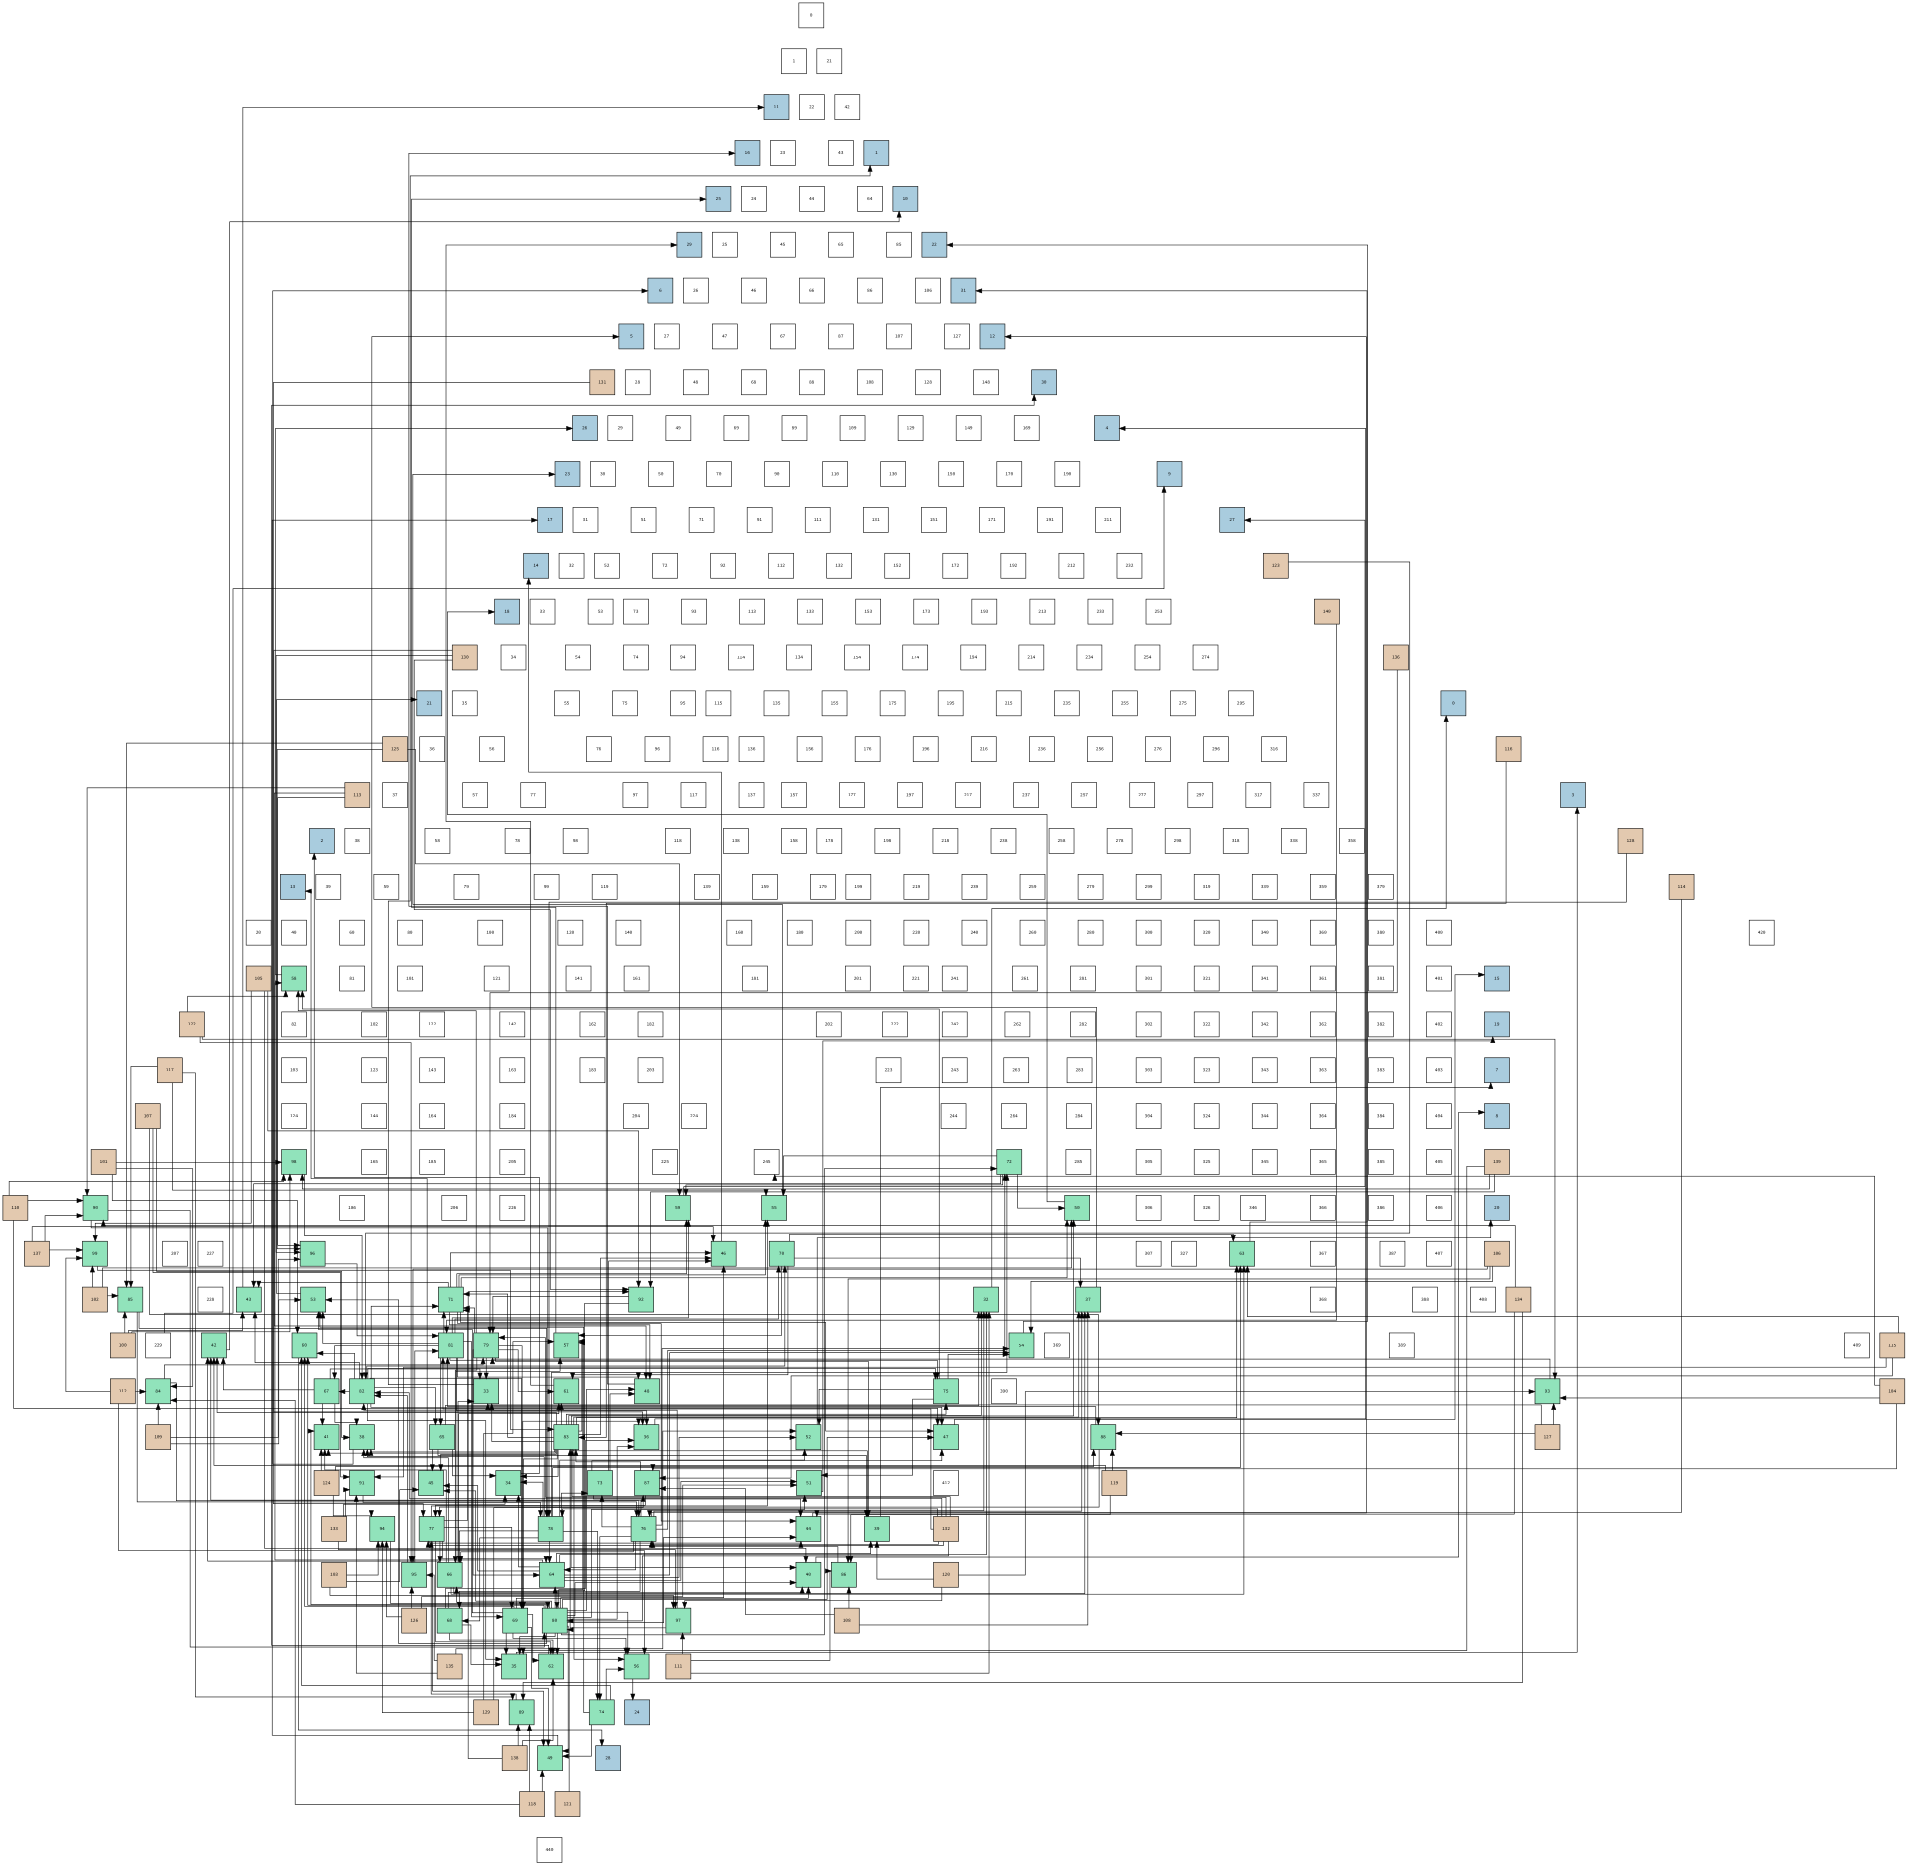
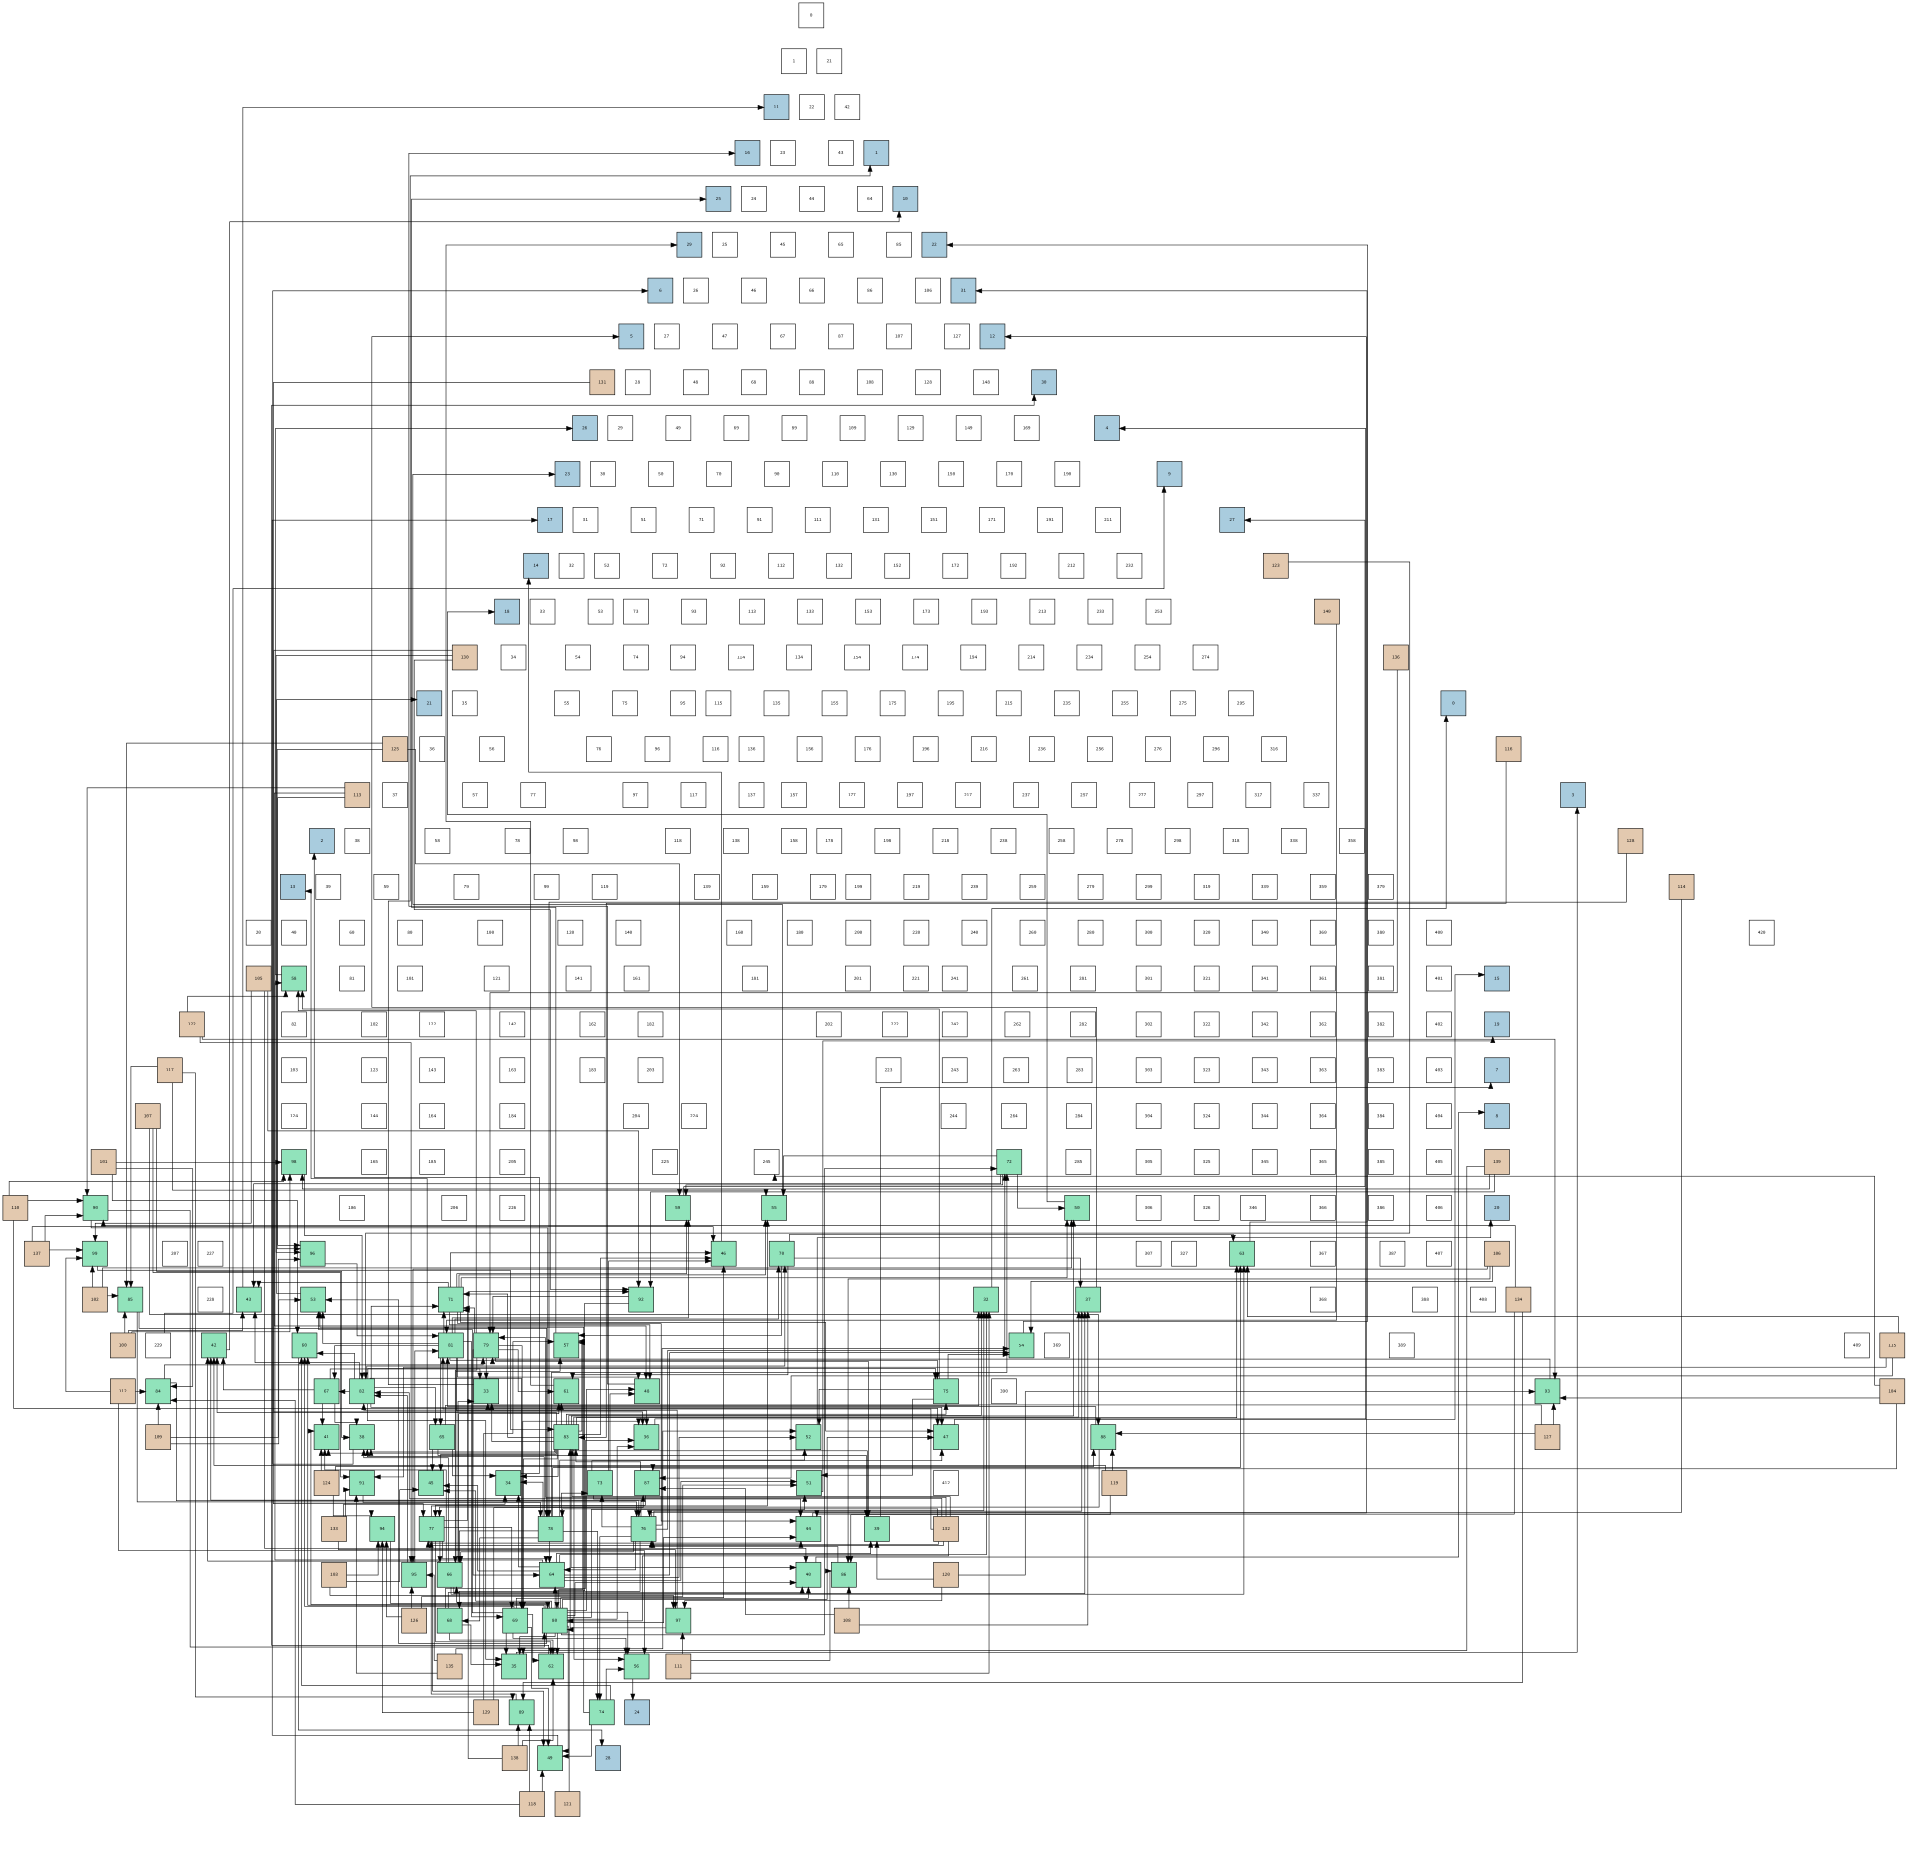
node "440": removed
